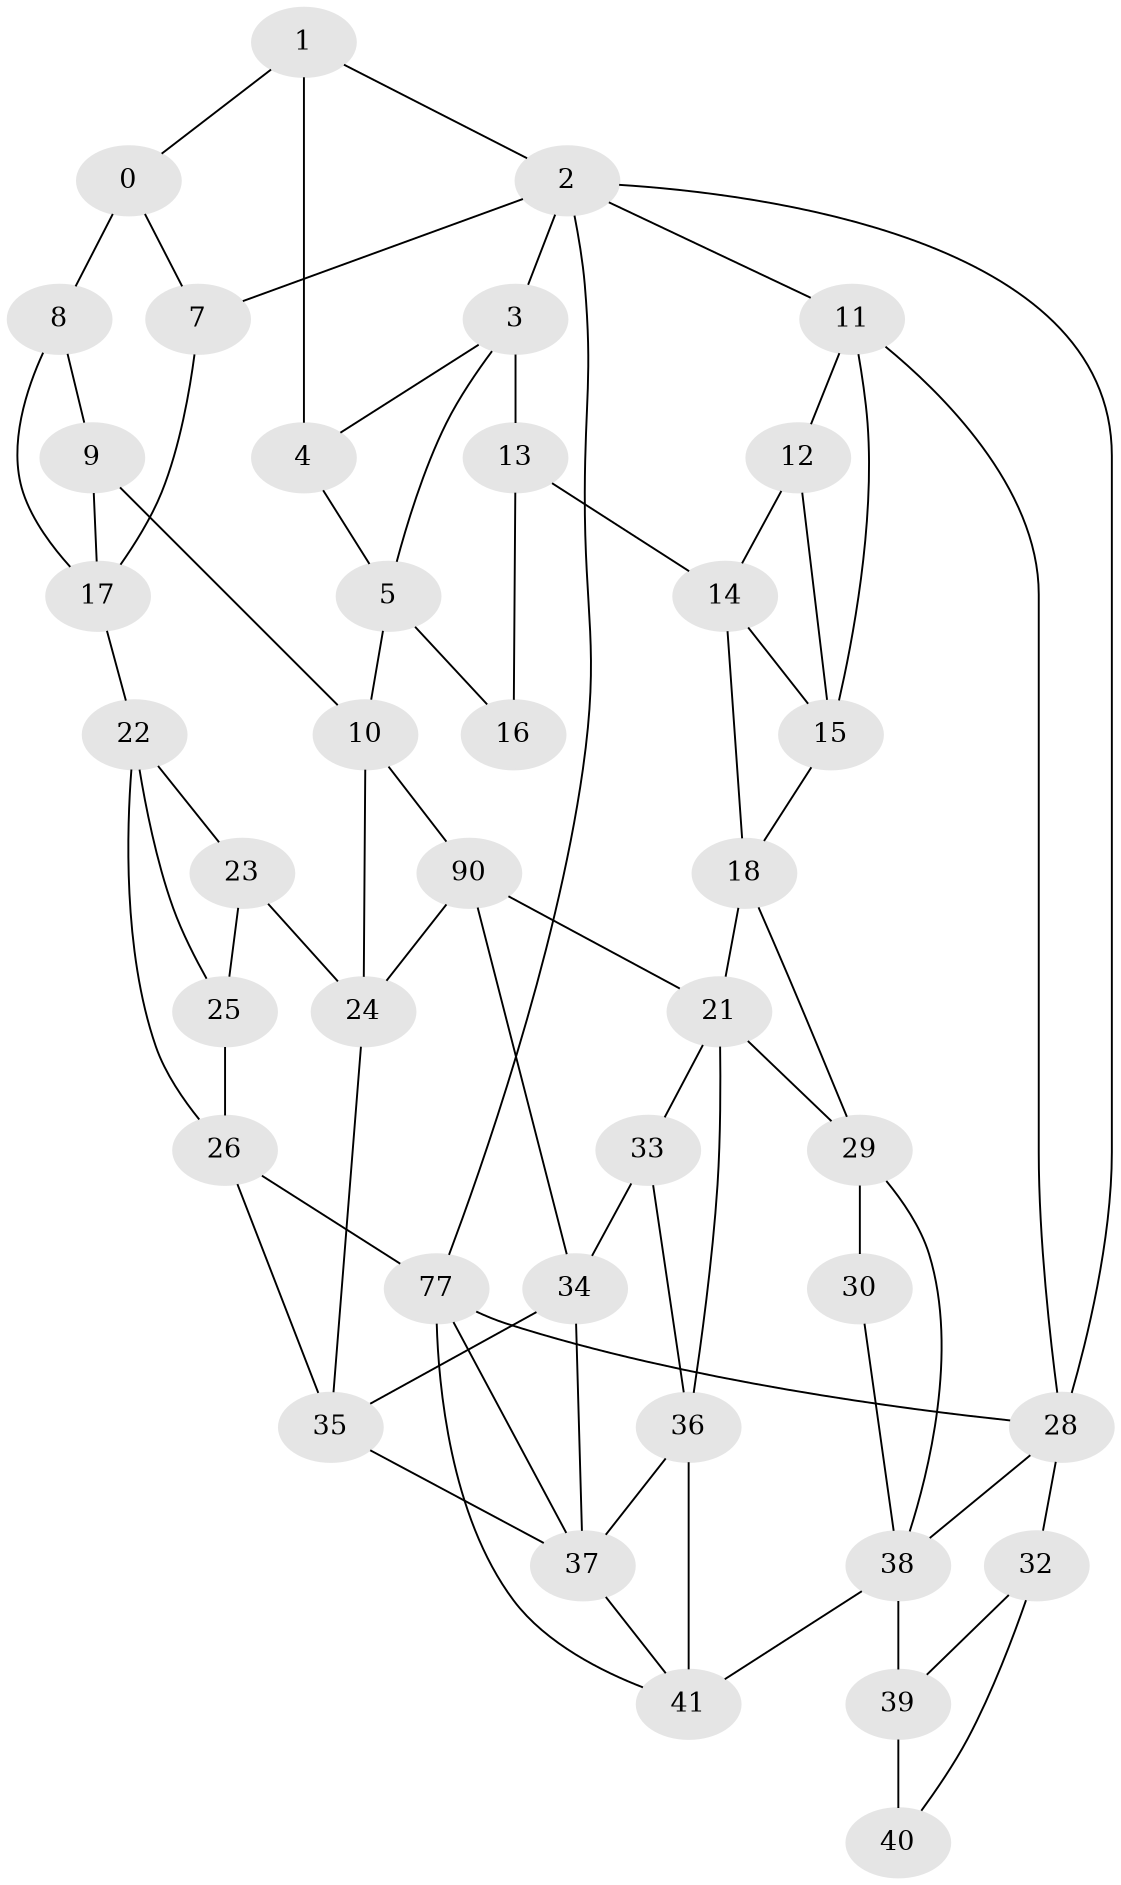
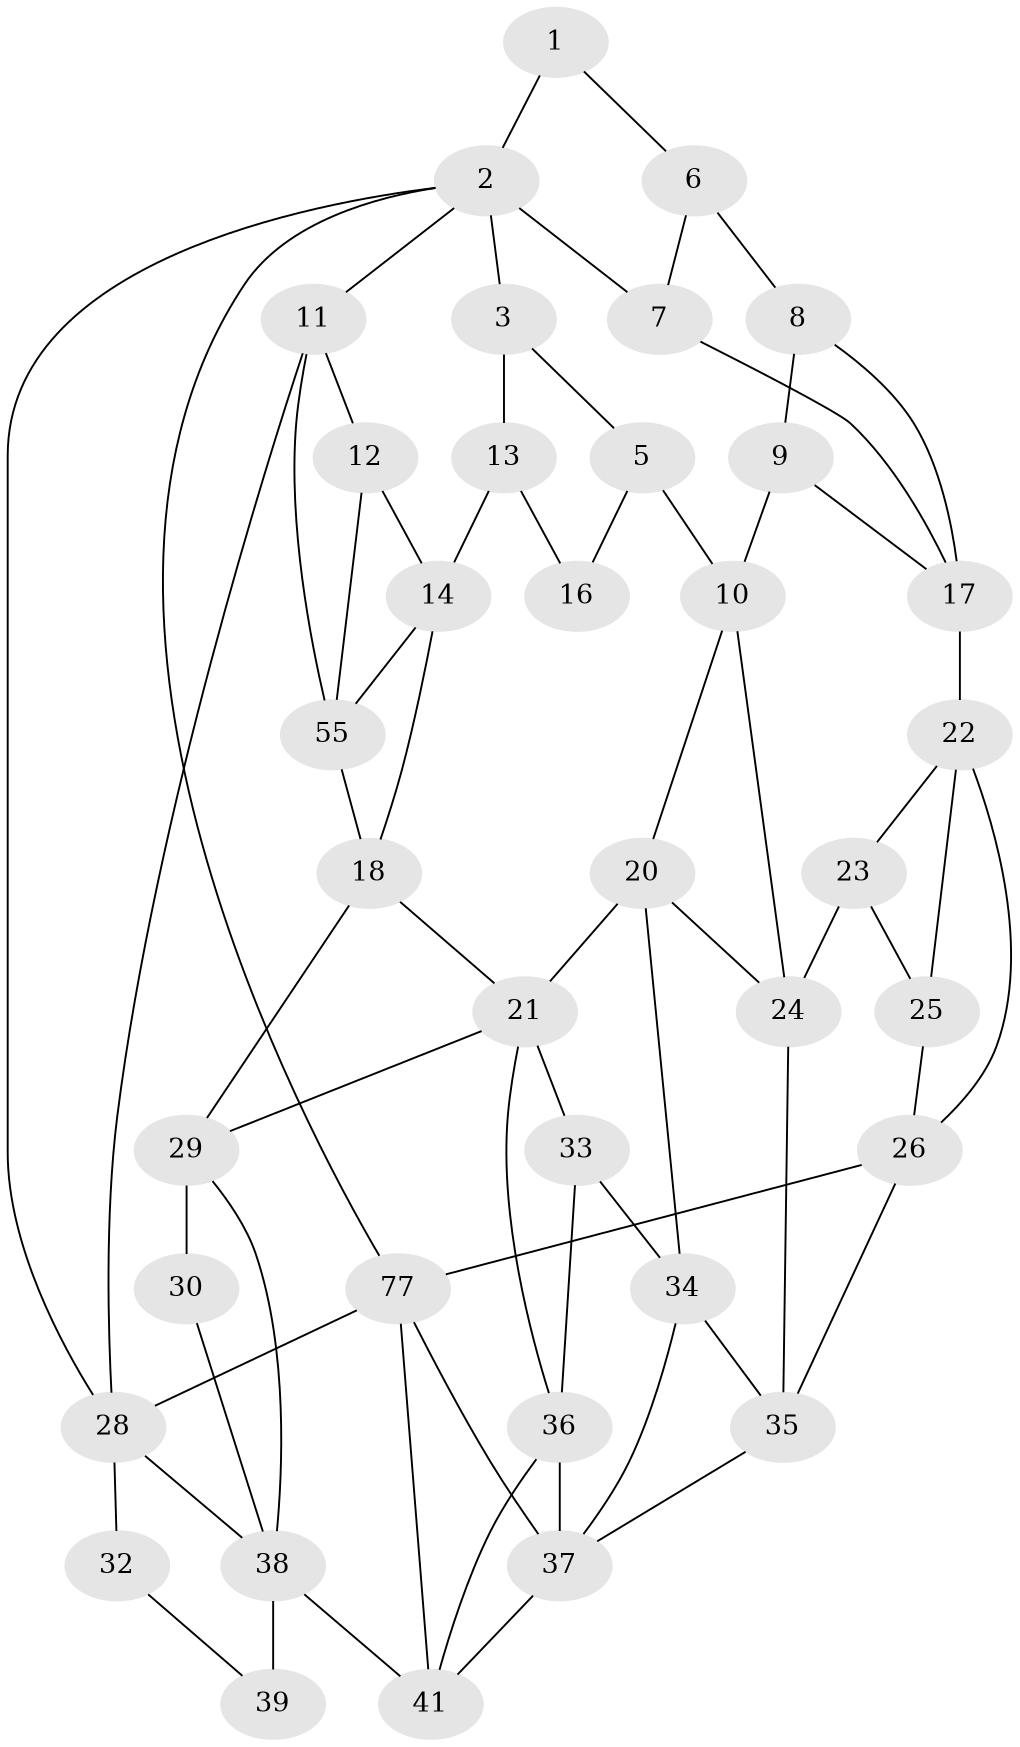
node "0": label "0" -> "6"
node "4": removed
node "15": label "15" -> "55"
node "90": label "90" -> "20"
node "40": removed
